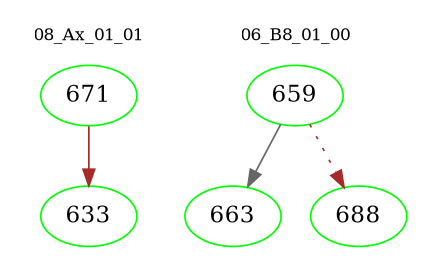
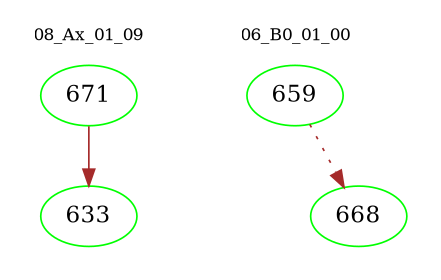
cluster "08_Ax_01_01": label "08_Ax_01_01" -> "08_Ax_01_09"
cluster "06_B8_01_00": label "06_B8_01_00" -> "06_B0_01_00"
node "663": removed
node "688": label "688" -> "668"
